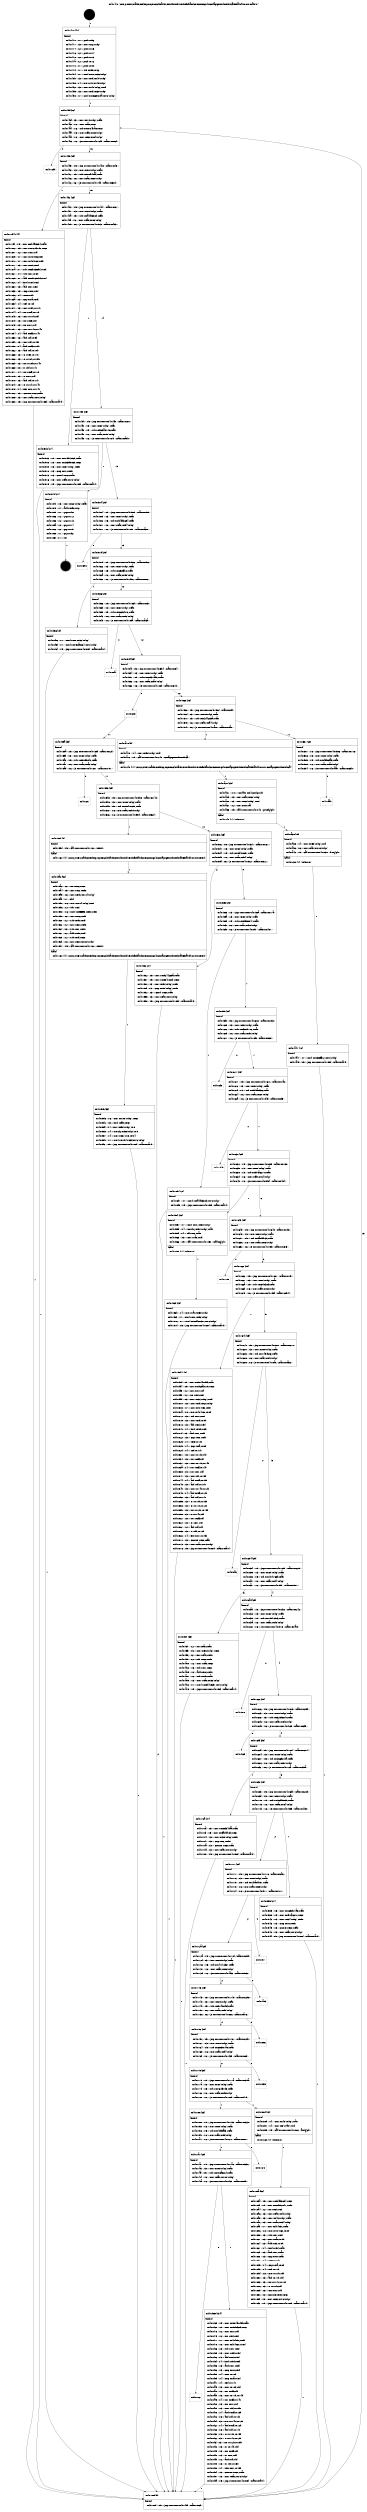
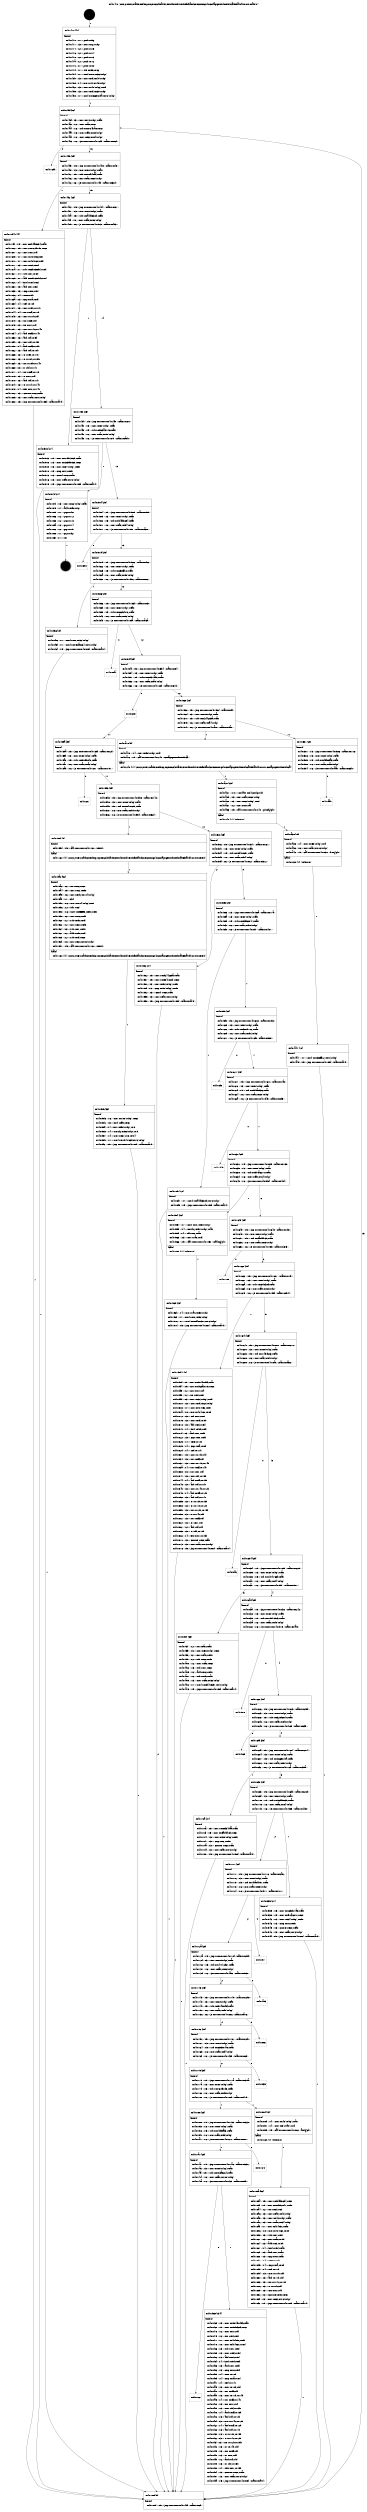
edge "0x401d69 [134]" -> "0x401eed [5]": removed, label "1"
